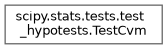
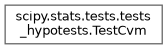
node "scipy.stats.tests.test _hypotests.TestCvm": label "scipy.stats.tests.test _hypotests.TestCvm" -> "scipy.stats.tests.tests _hypotests.TestCvm"
